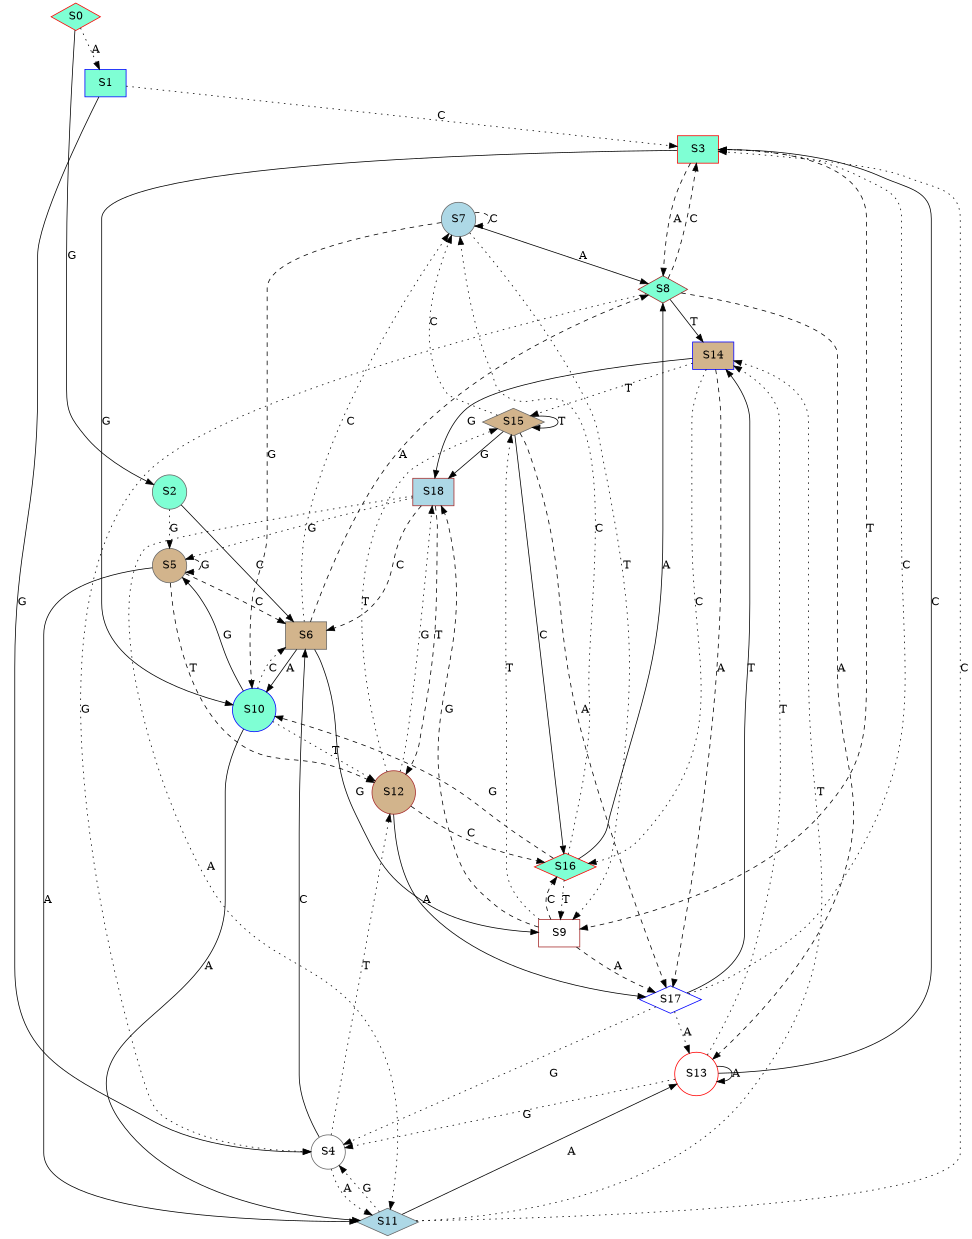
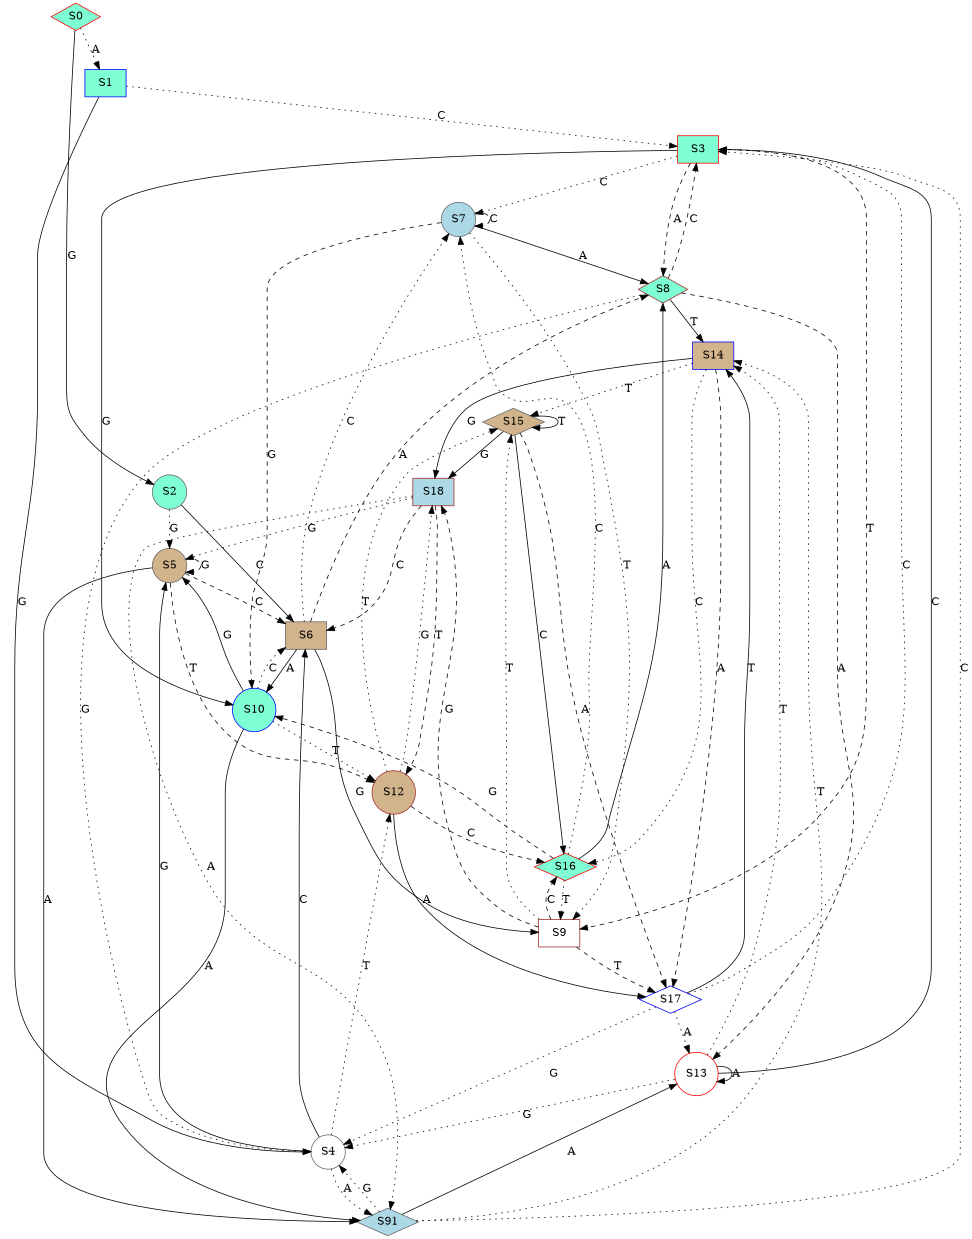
edge "S15" -> "S7": now "S3" -> "S7"
edge "S4" -> "S5": added, label "G"
edge "S9" -> "S17": label "A" -> "T"
node "S11": label "S11" -> "S91"
